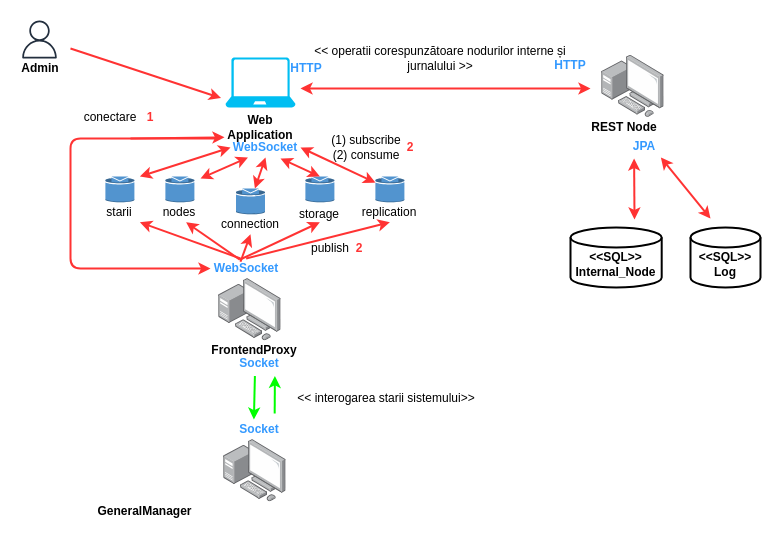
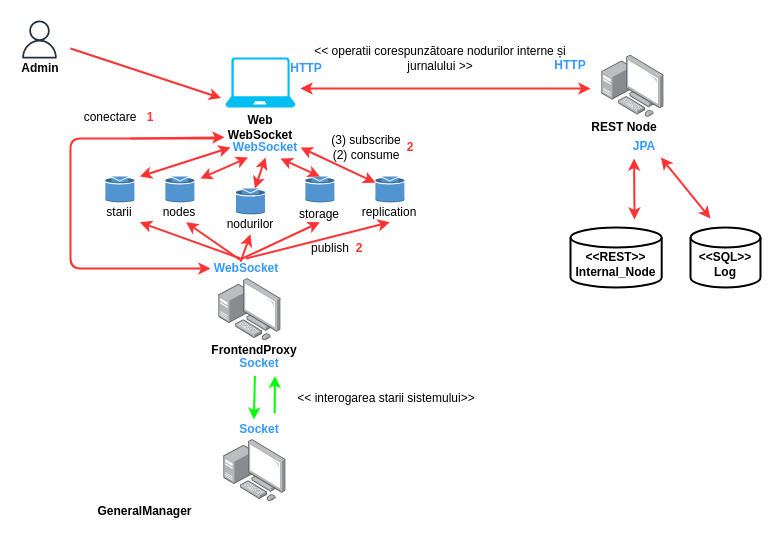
node "Web Application": label "Web Application" -> "Web WebSocket"
node "(1) subscribe (2) consume": label "(1) subscribe (2) consume" -> "(3) subscribe (2) consume"
node "connection": label "connection" -> "nodurilor"
node "<<SQL>> Internal_Node": label "<<SQL>> Internal_Node" -> "<<REST>> Internal_Node"
